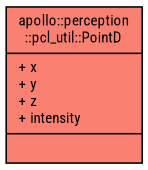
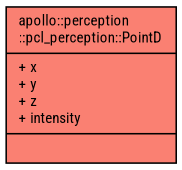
node "apollo::perception": text "::pcl_util::PointD" -> "::pcl_perception::PointD"
